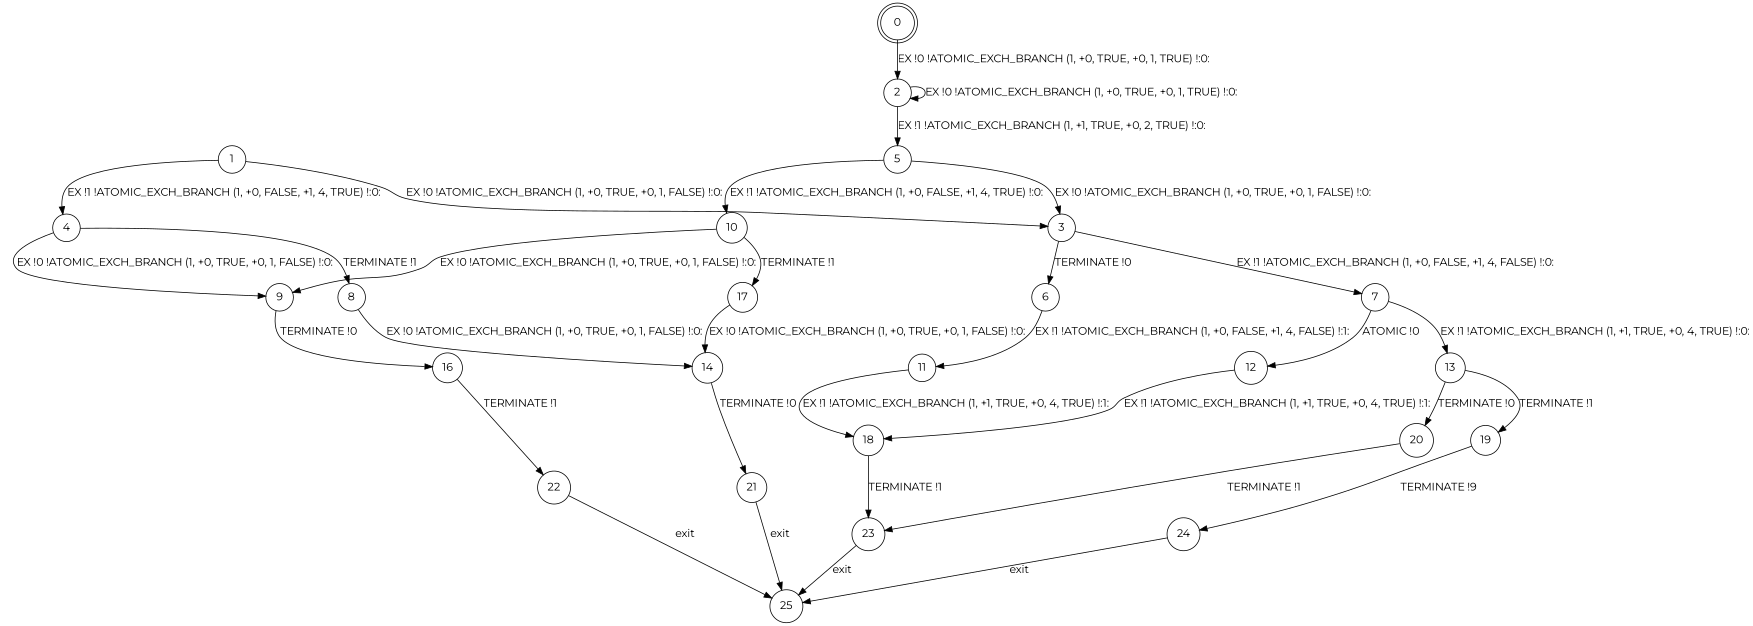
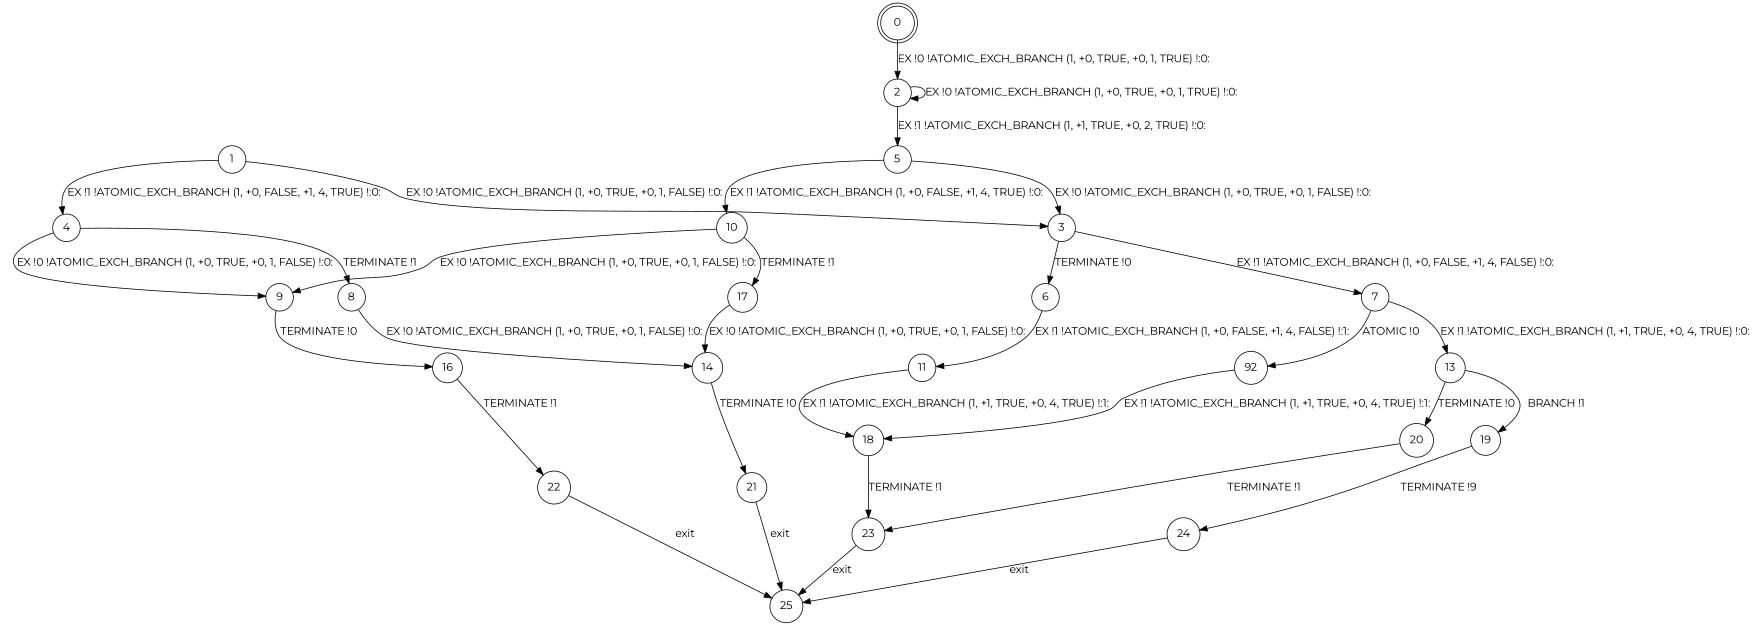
node "12": label "12" -> "92"
edge "13" -> "19": label "TERMINATE !1" -> "BRANCH !1"
